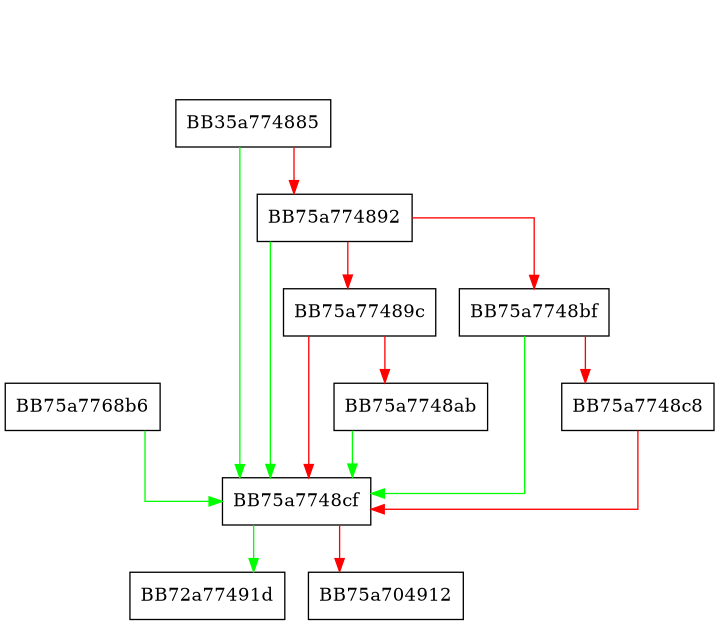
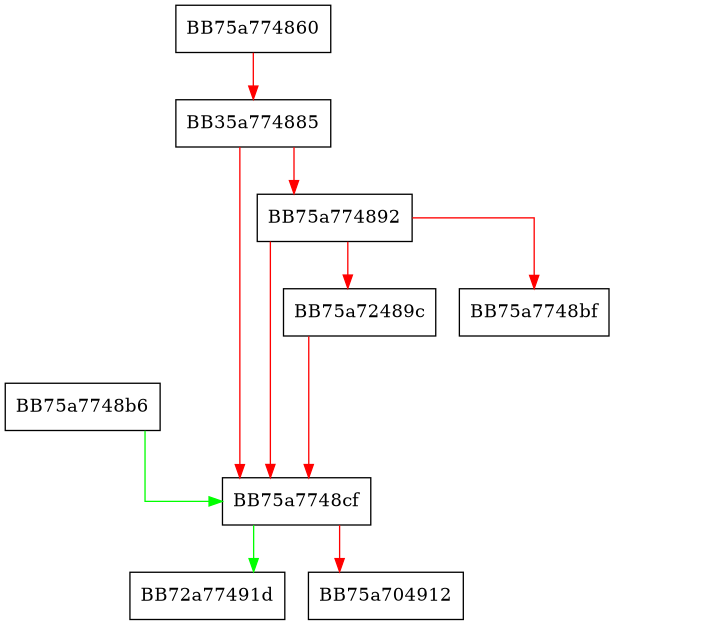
node "BB75a774860": added
edge "BB35a774885" -> "BB75a7748cf": color green -> red
node "BB75a77489c": label "BB75a77489c" -> "BB75a72489c"
edge "BB75a774892" -> "BB75a7748cf": color green -> red
node "BB75a7768b6": label "BB75a7768b6" -> "BB75a7748b6"
node "BB75a7748ab": removed
node "BB75a7748c8": removed
edge "BB75a7748bf" -> "BB75a7748cf": removed
